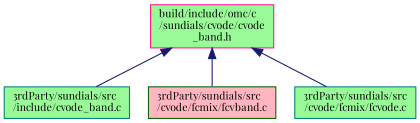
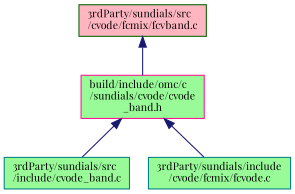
edge "3rdParty/sundials/src /cvode/fcmix/fcvband.c" -> "build/include/omc/c /sundials/cvode/cvode _band.h": reversed
node "3rdParty/sundials/src /cvode/fcmix/fcvode.c": label "3rdParty/sundials/src /cvode/fcmix/fcvode.c" -> "3rdParty/sundials/include /cvode/fcmix/fcvode.c"
